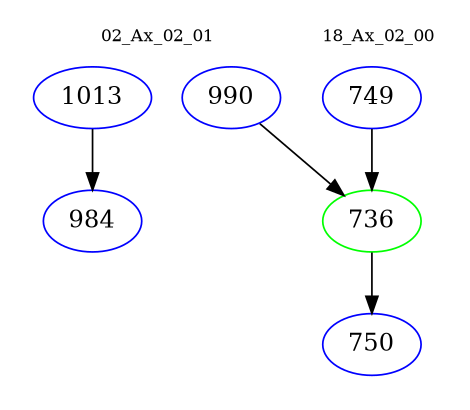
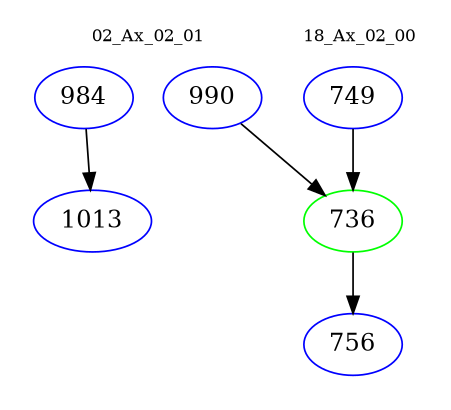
edge "1013" -> "984": reversed
node "750": label "750" -> "756"
